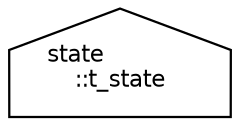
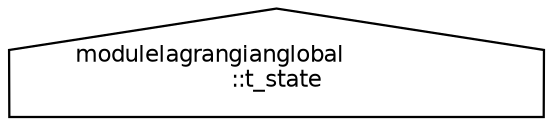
node "state ::t_state": label "state ::t_state" -> "modulelagrangianglobal ::t_state"
